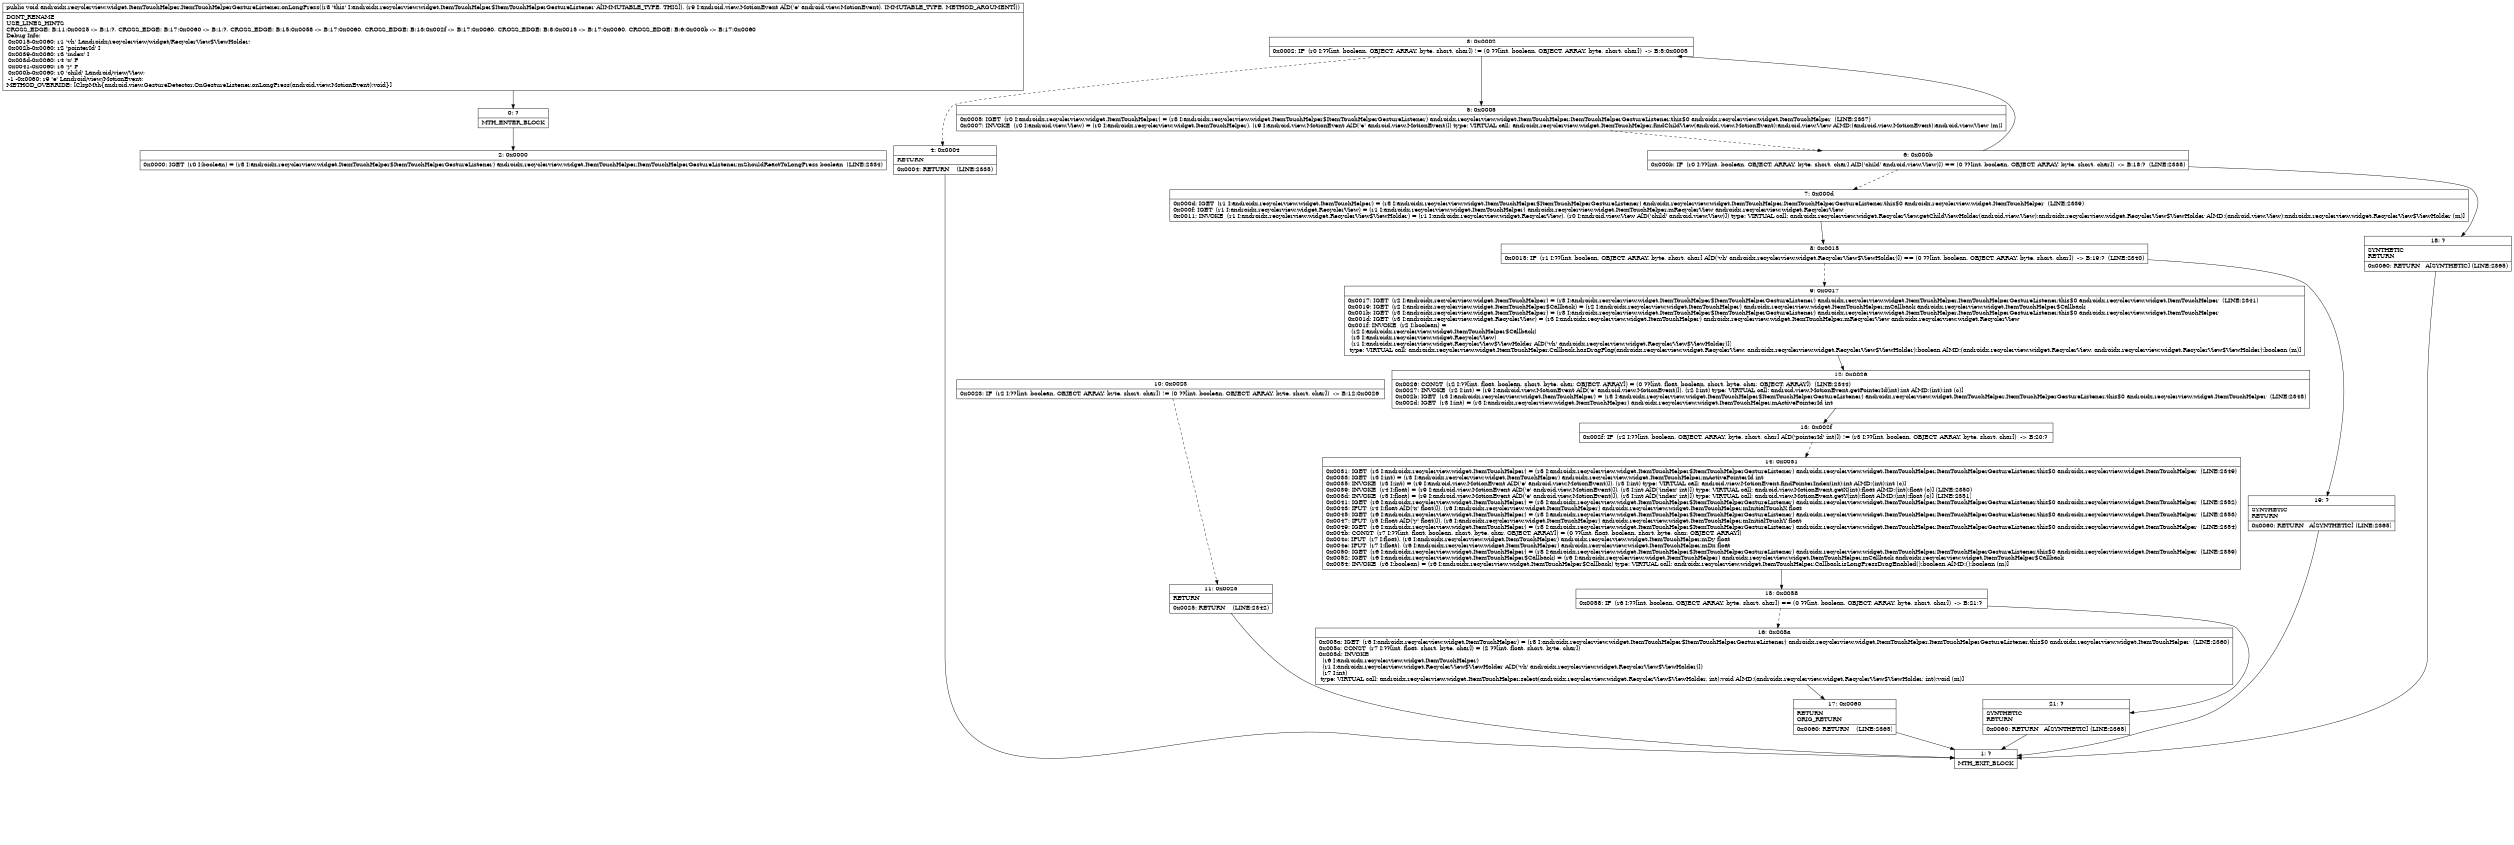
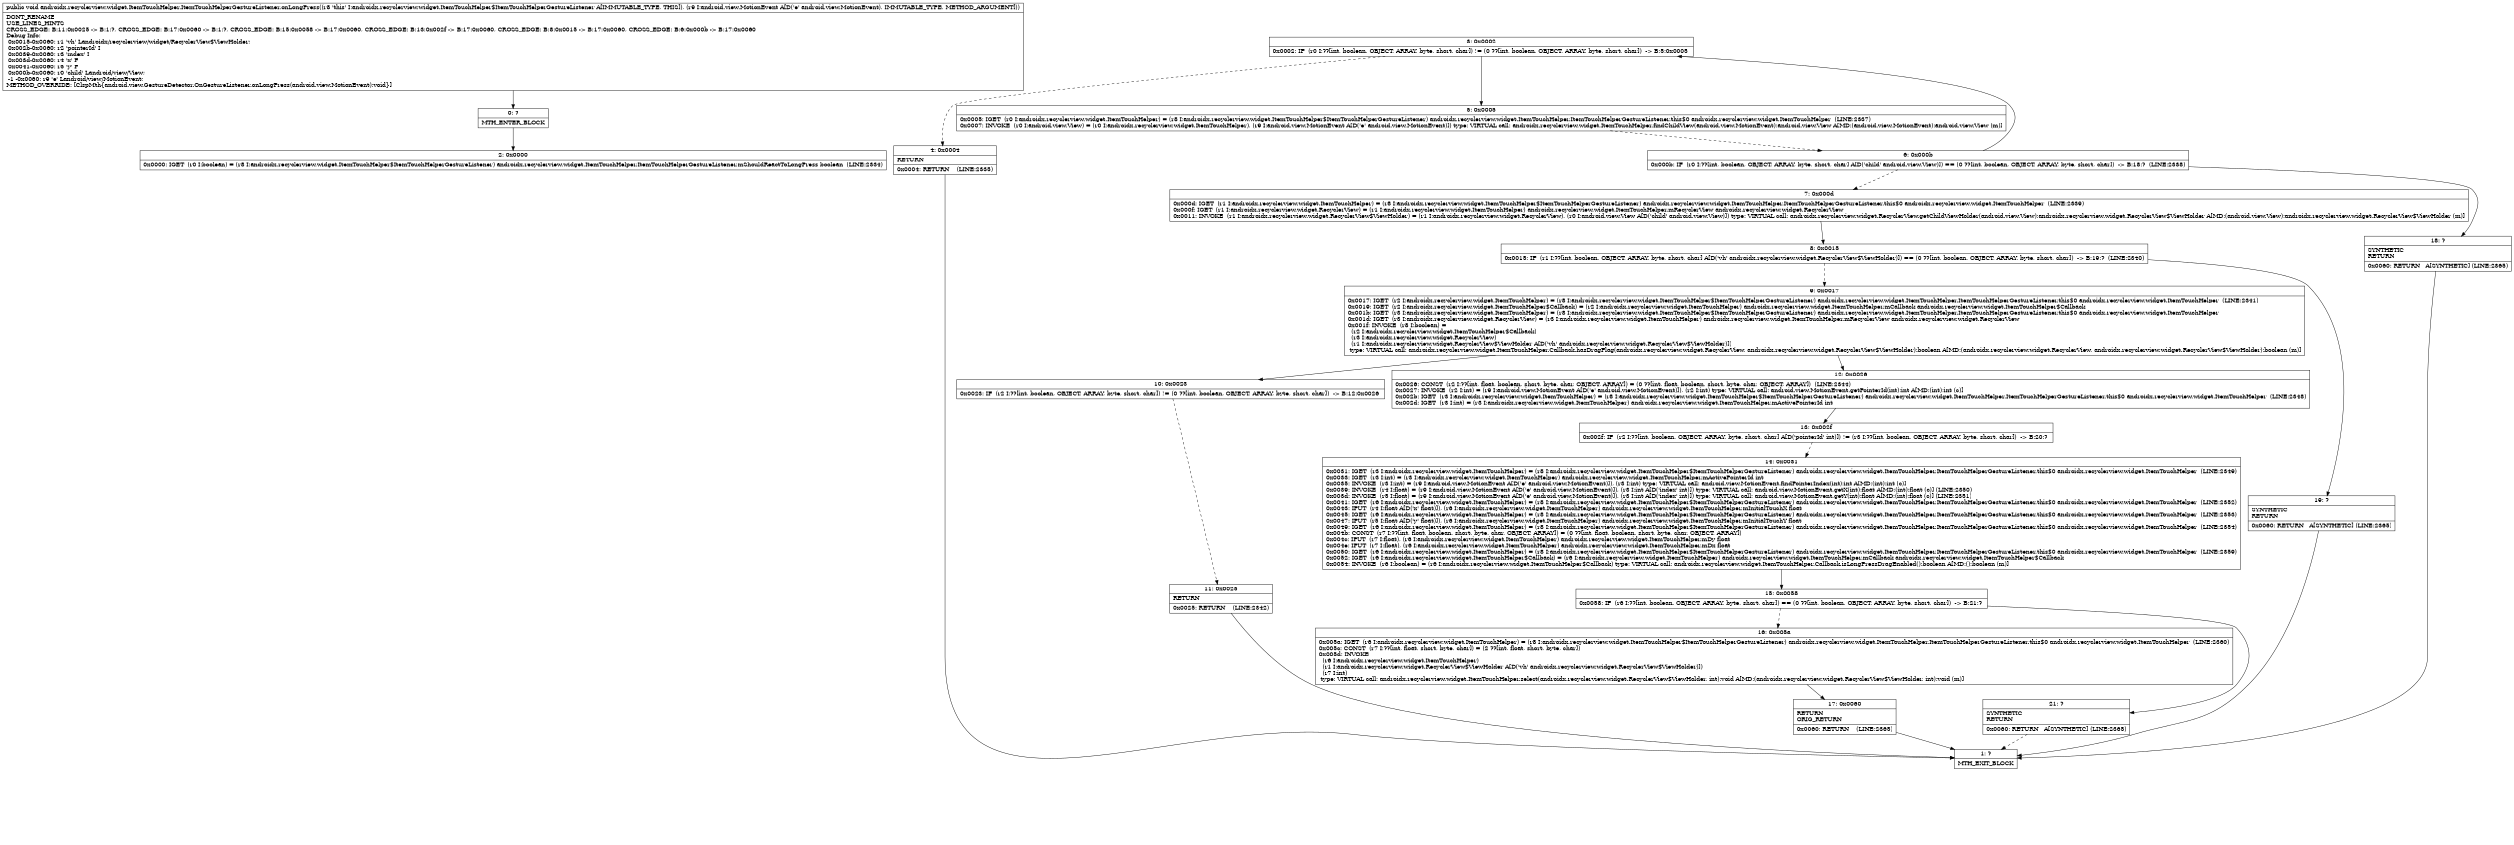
node "9: 0x0017": text "0x001f: INVOKE  (r2 I:boolean) =" -> "0x001f: INVOKE  (r8 I:boolean) ="
edge "9: 0x0017" -> "10: 0x0023": added
edge "21: ?" -> "1: ?": style solid -> dashed
